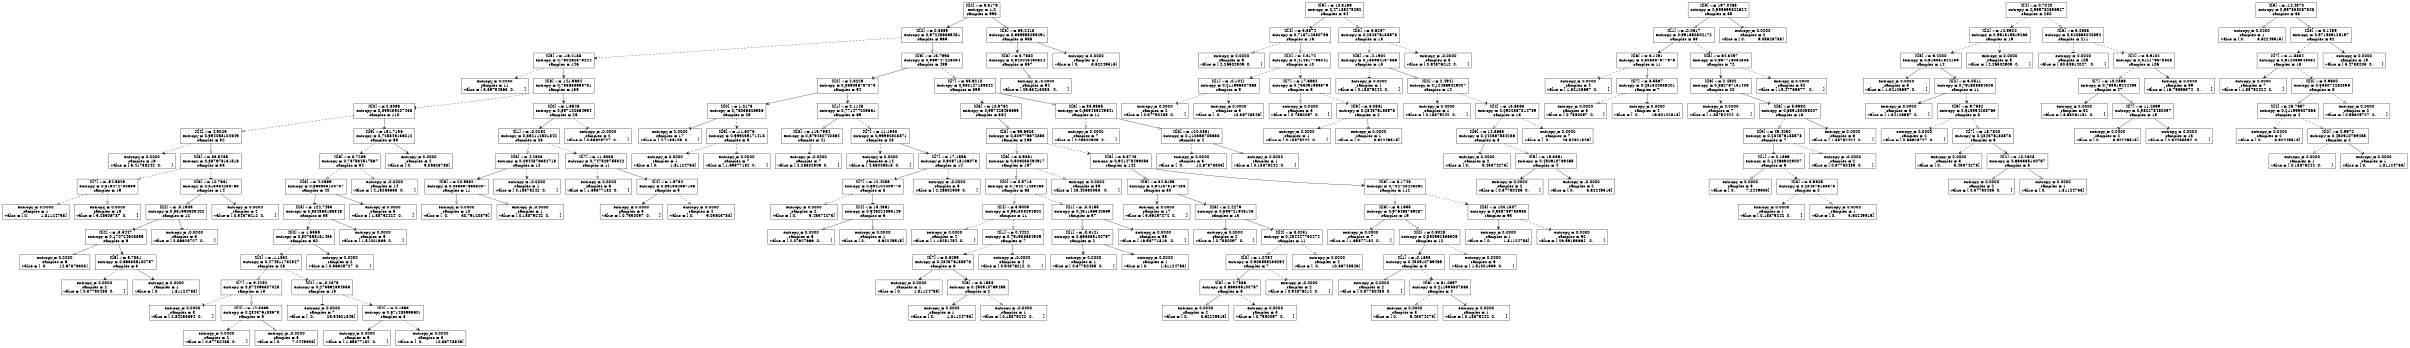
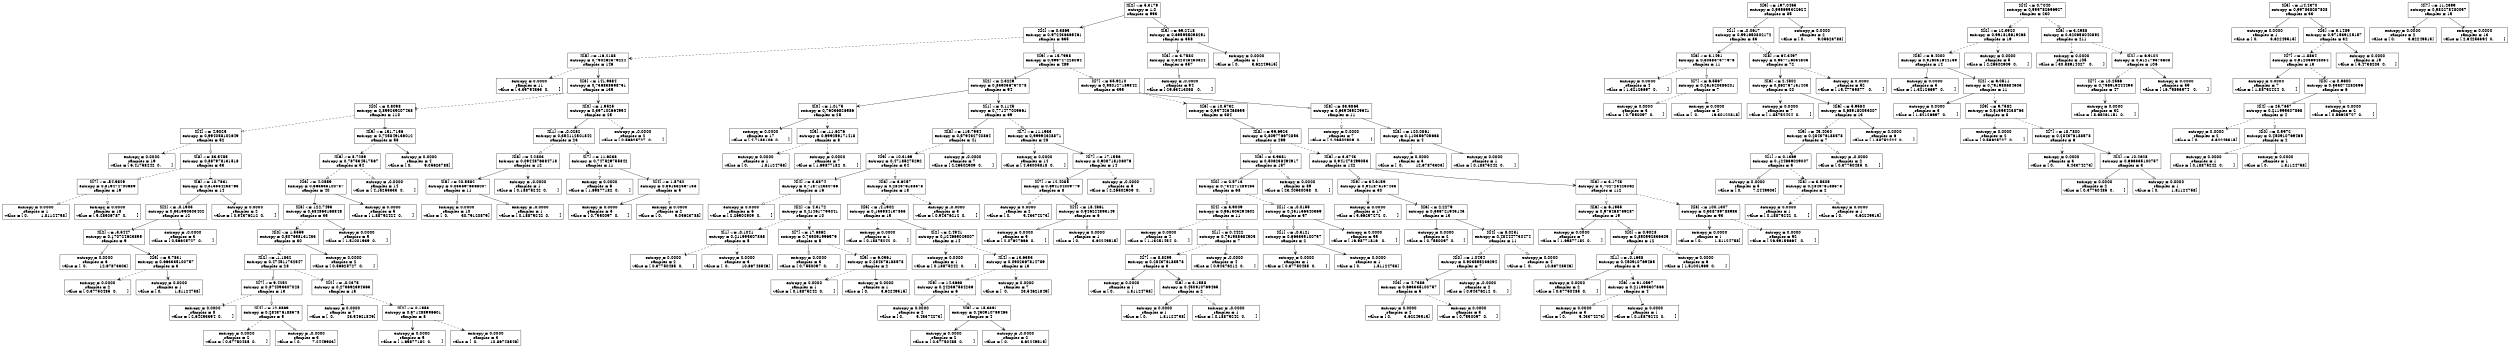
edge "X[3] <= 3.6257 entropy = 0.284376188578 samples = 18" -> "X[5] <= -4.1902 entropy = 0.155984137856 samples = 15": arrowhead onormal -> tee
edge "X[7] <= 10.2566 entropy = 0.798919244493 samples = 47" -> "X[7] <= 11.2399 entropy = 0.982278480057 samples = 15": removed
edge "X[8] <= 115.7954 entropy = 0.579432740864 samples = 41" -> "X[9] <= 10.3169 entropy = 0.47185275292 samples = 34": added
edge "X[2] <= -1.1832 entropy = 0.474511732547 samples = 28" -> "X[7] <= 9.4252 entropy = 0.874093307028 samples = 13": style dashed -> solid
